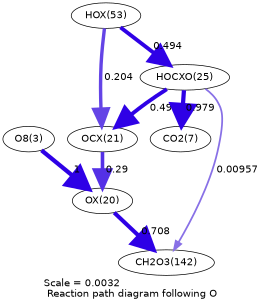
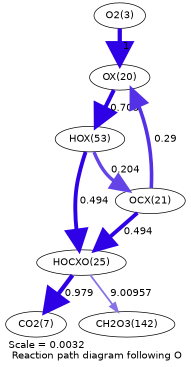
edge "HOCXO(25)" -> "OCX(21)": reversed
node "O8(3)": label "O8(3)" -> "O2(3)"
edge "HOCXO(25)" -> "CH2O3(142)": label " 0.00957" -> " 9.00957"
edge "OX(20)" -> "CH2O3(142)": now "OX(20)" -> "HOX(53)"
